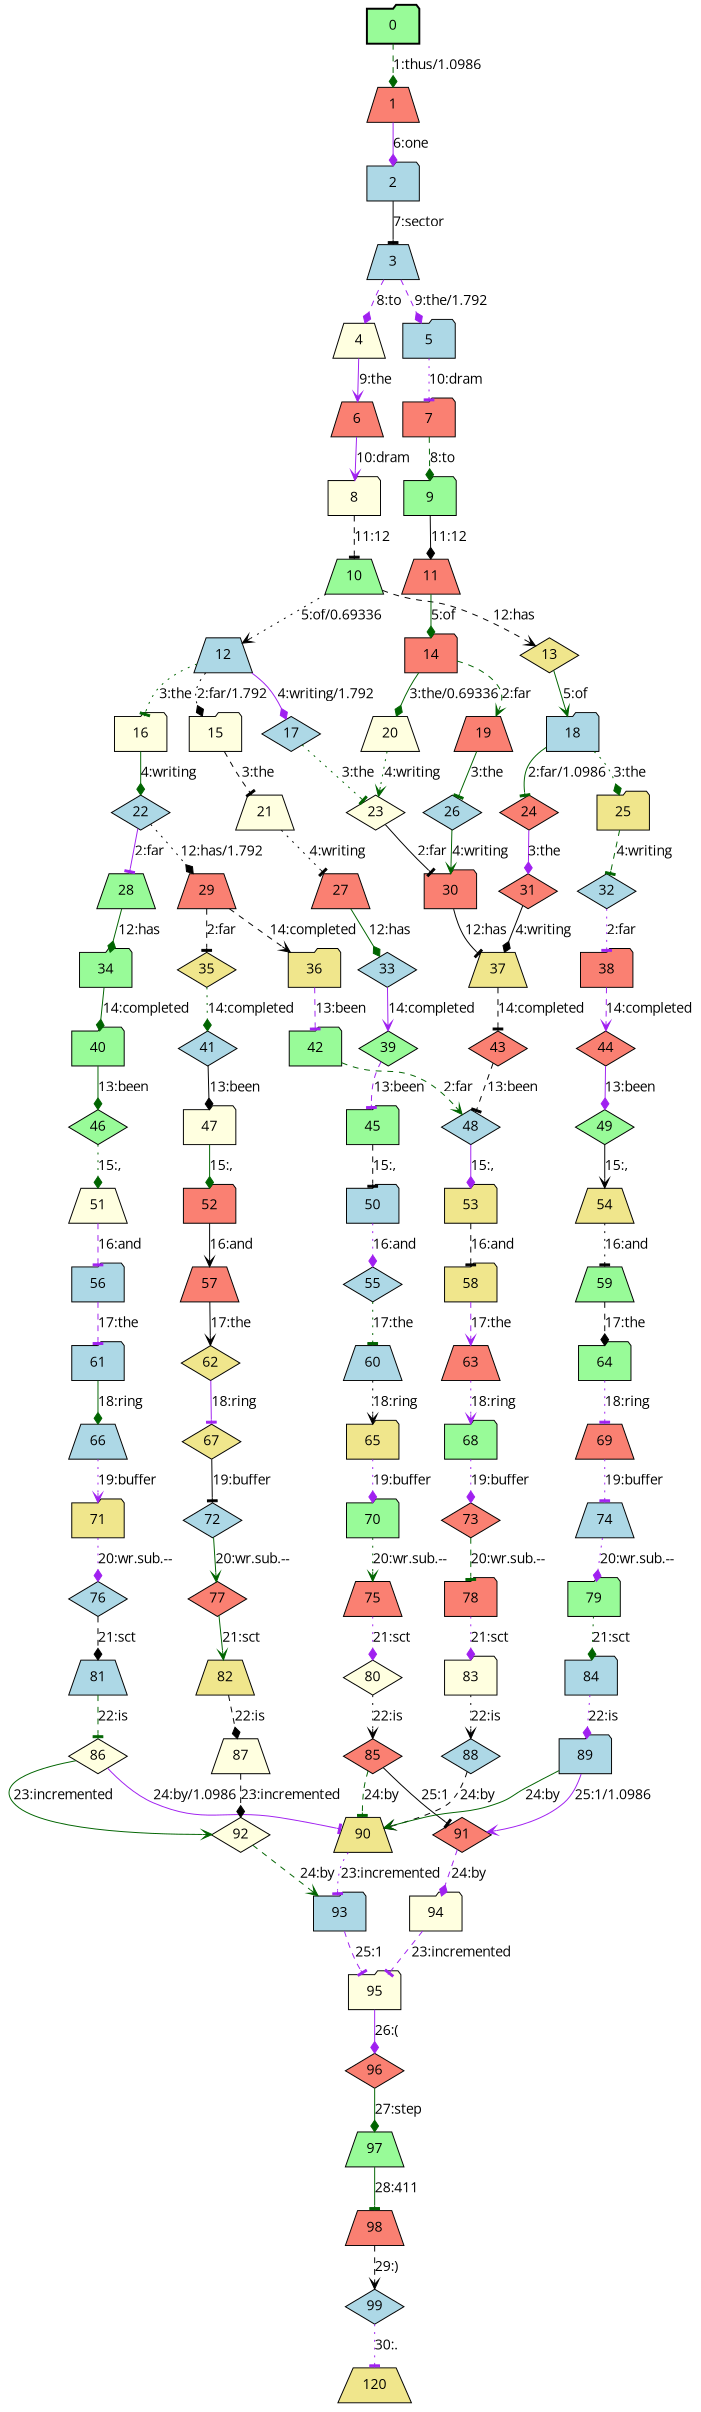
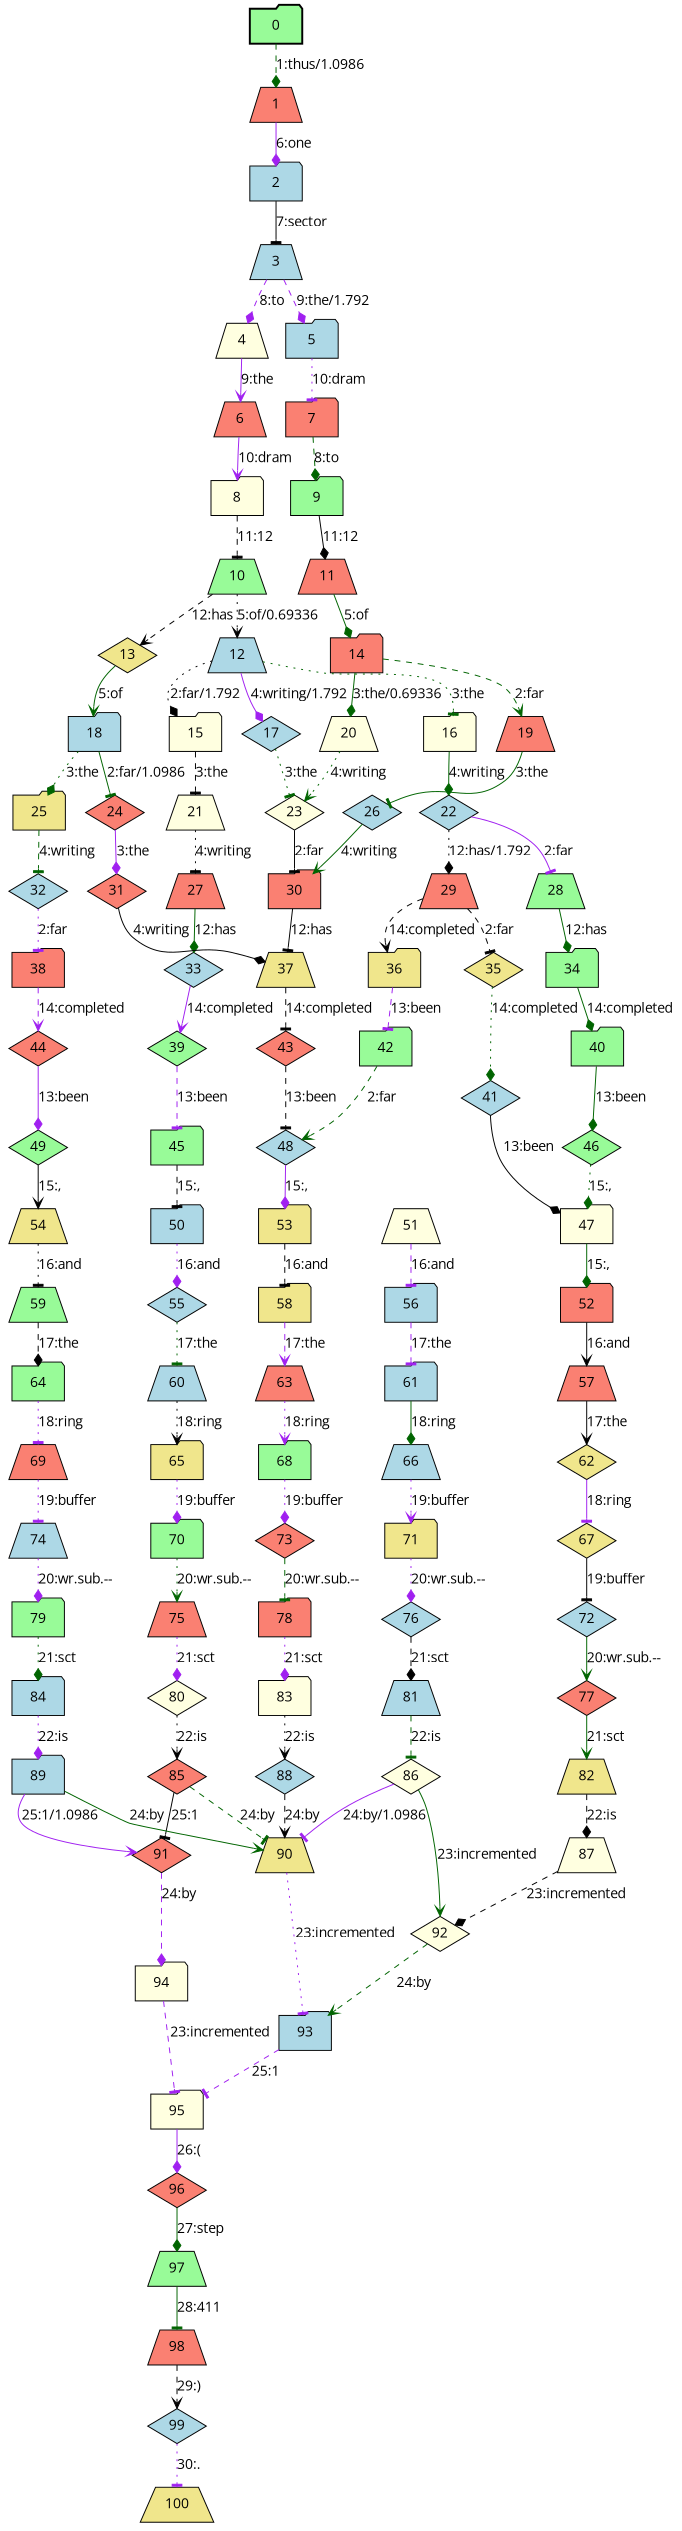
edge "46" -> "51": now "46" -> "47"
node "120": label "120" -> "100"
